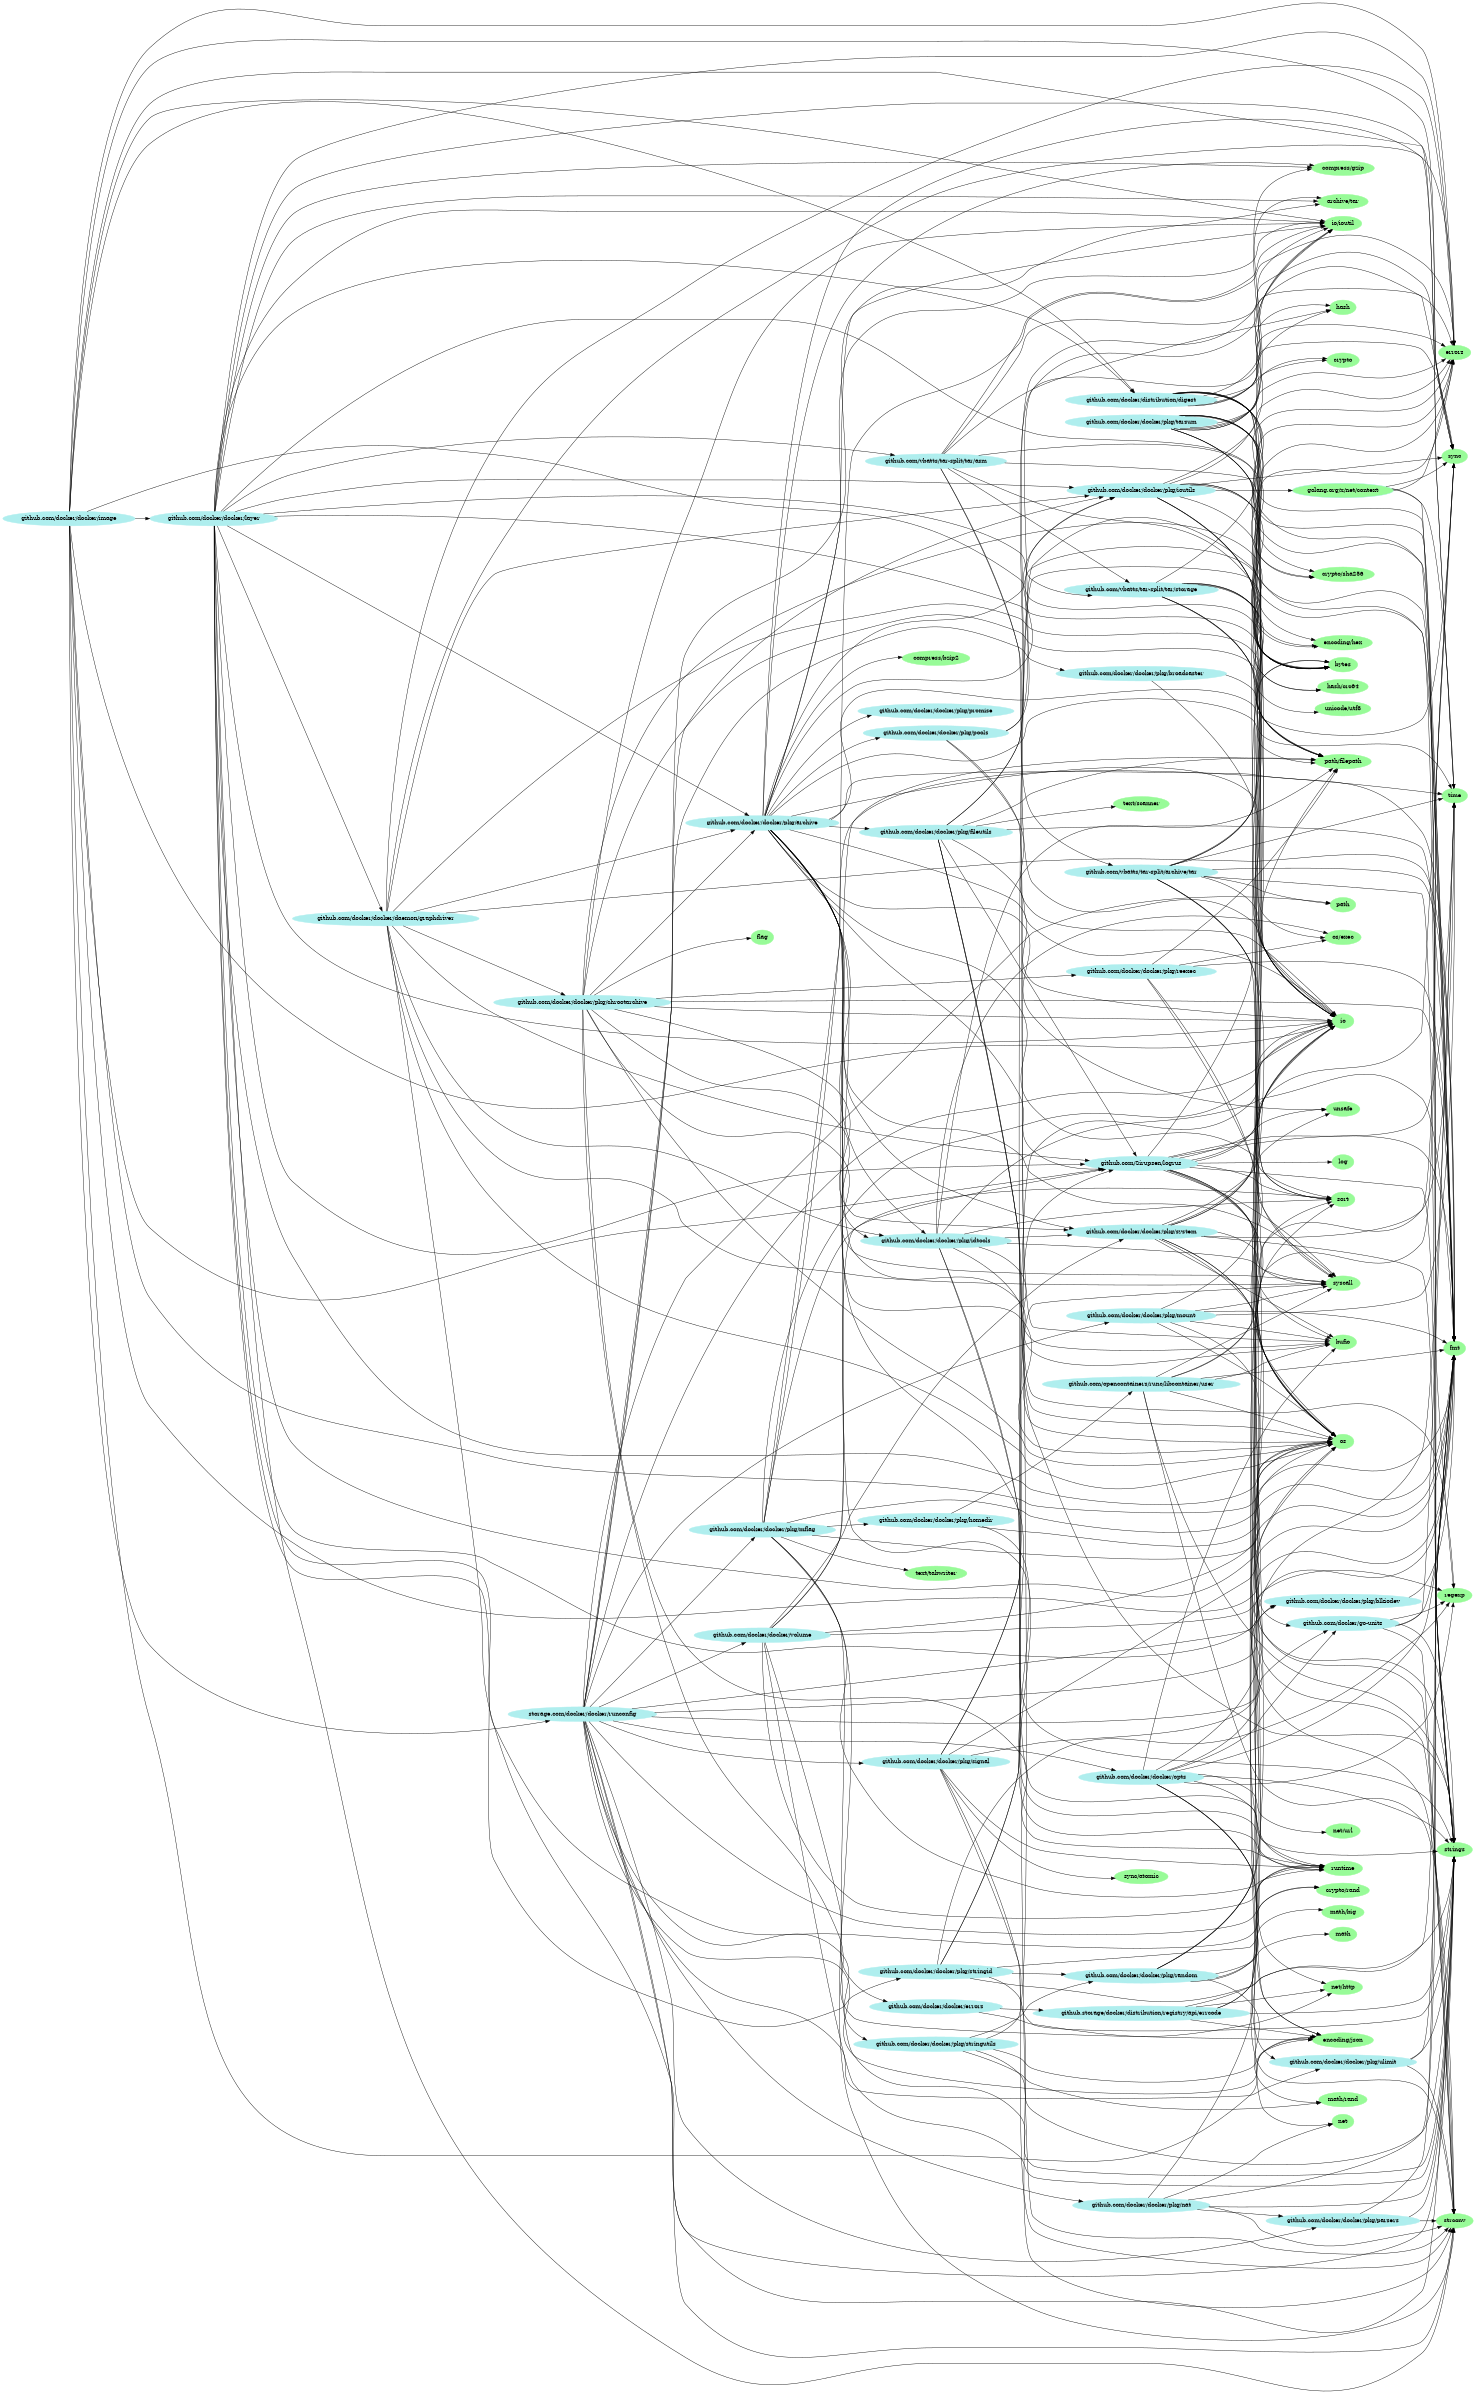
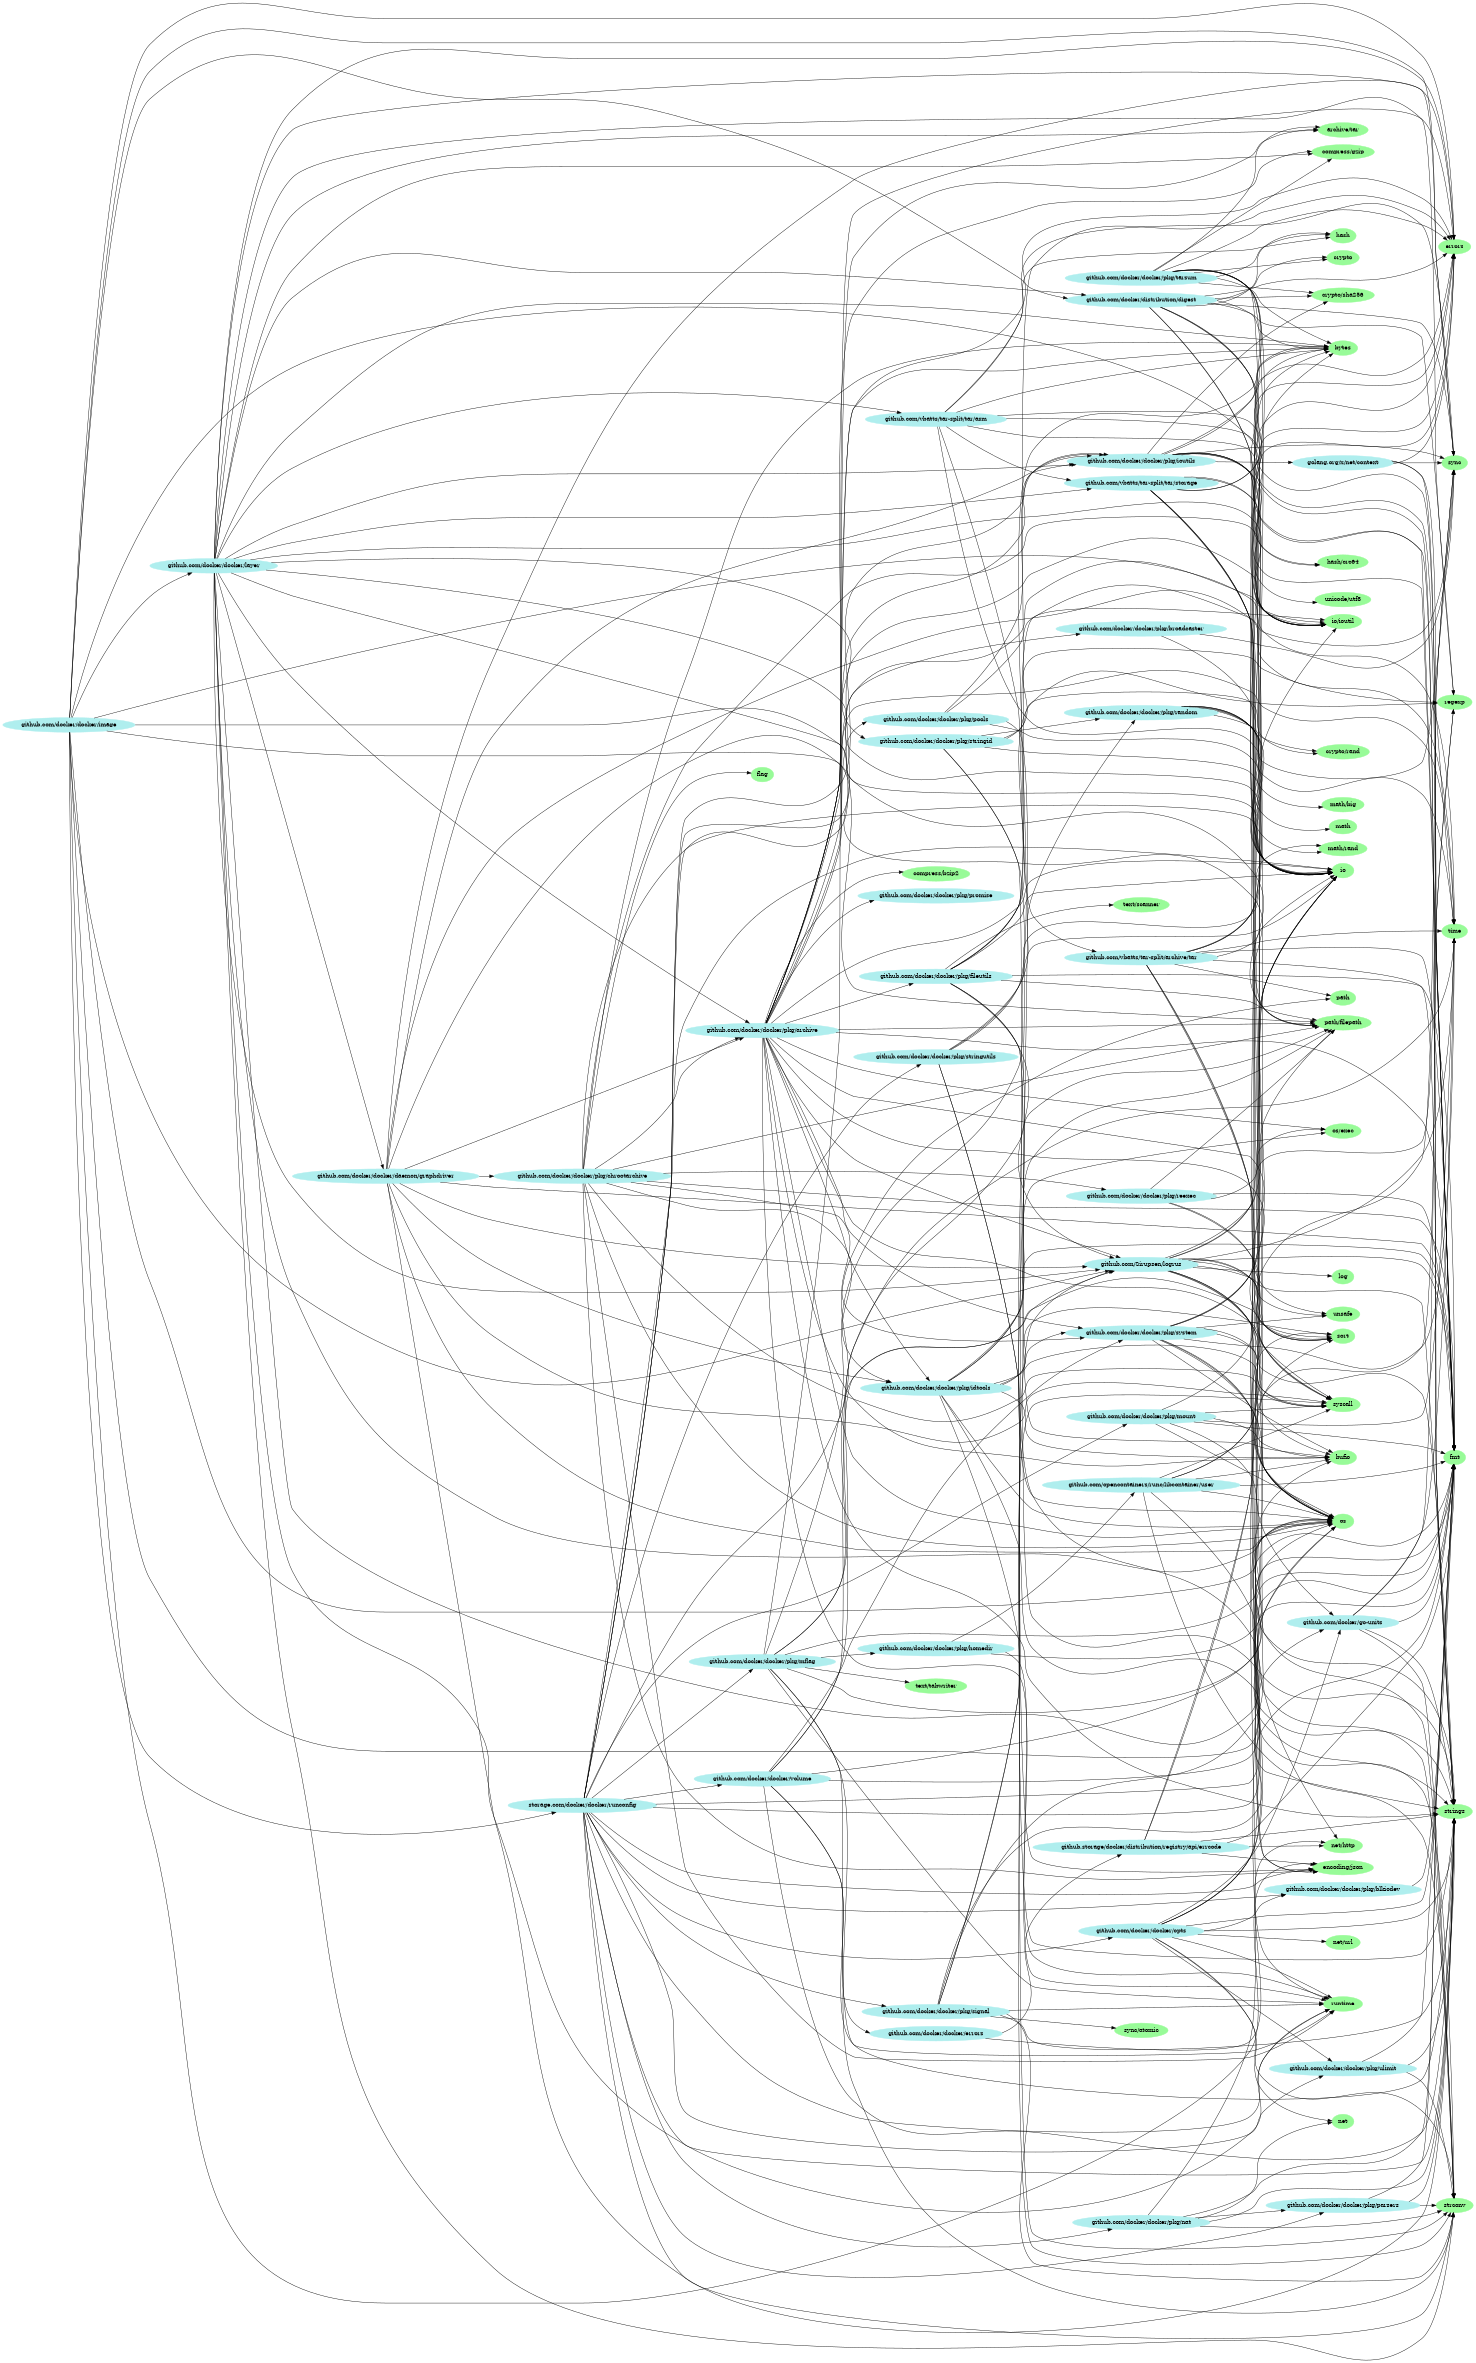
node "golang.org/x/net/context": fillcolor palegreen -> paleturquoise
node "encoding/hex": removed
